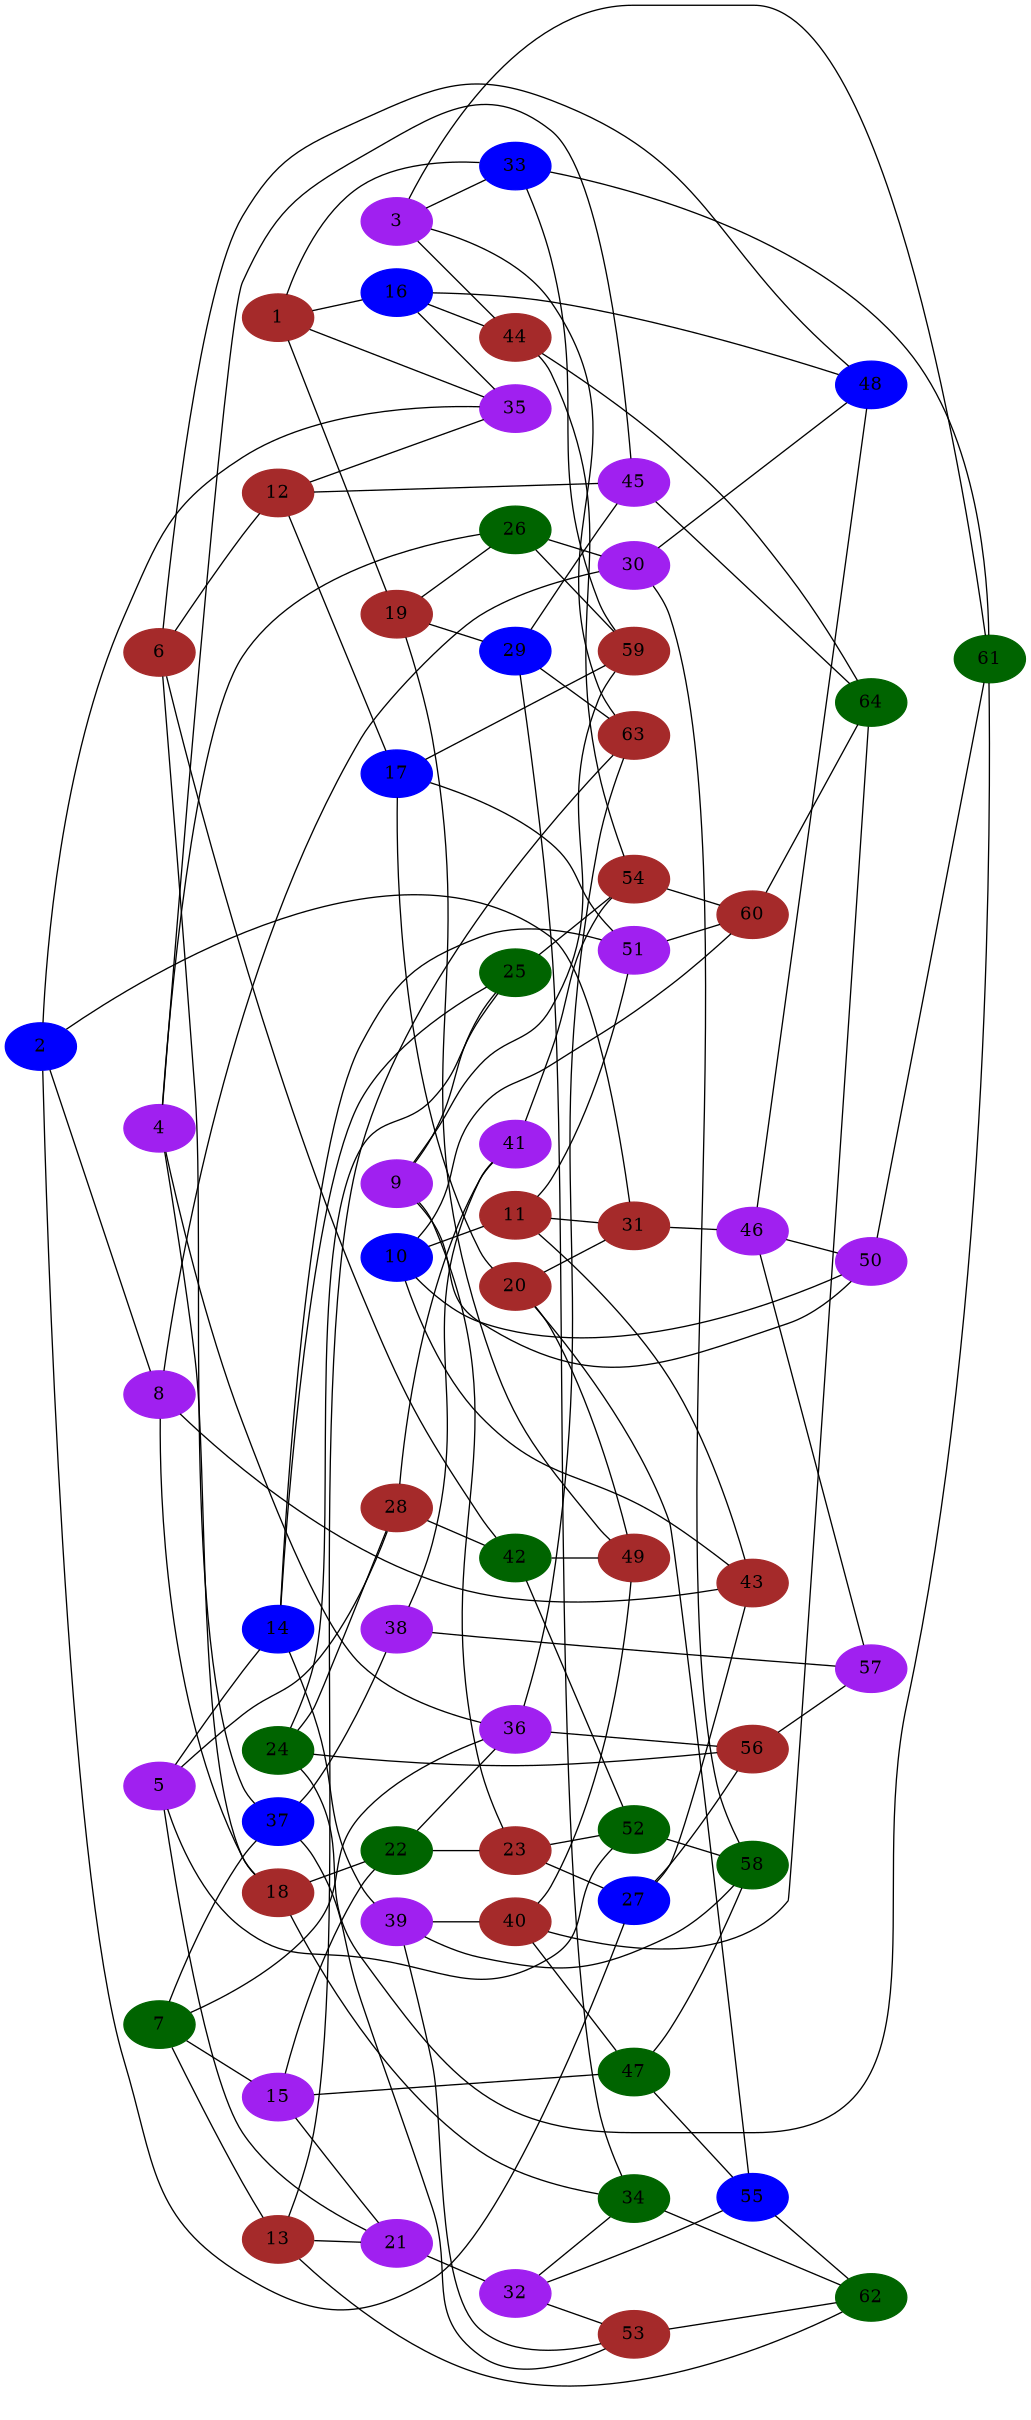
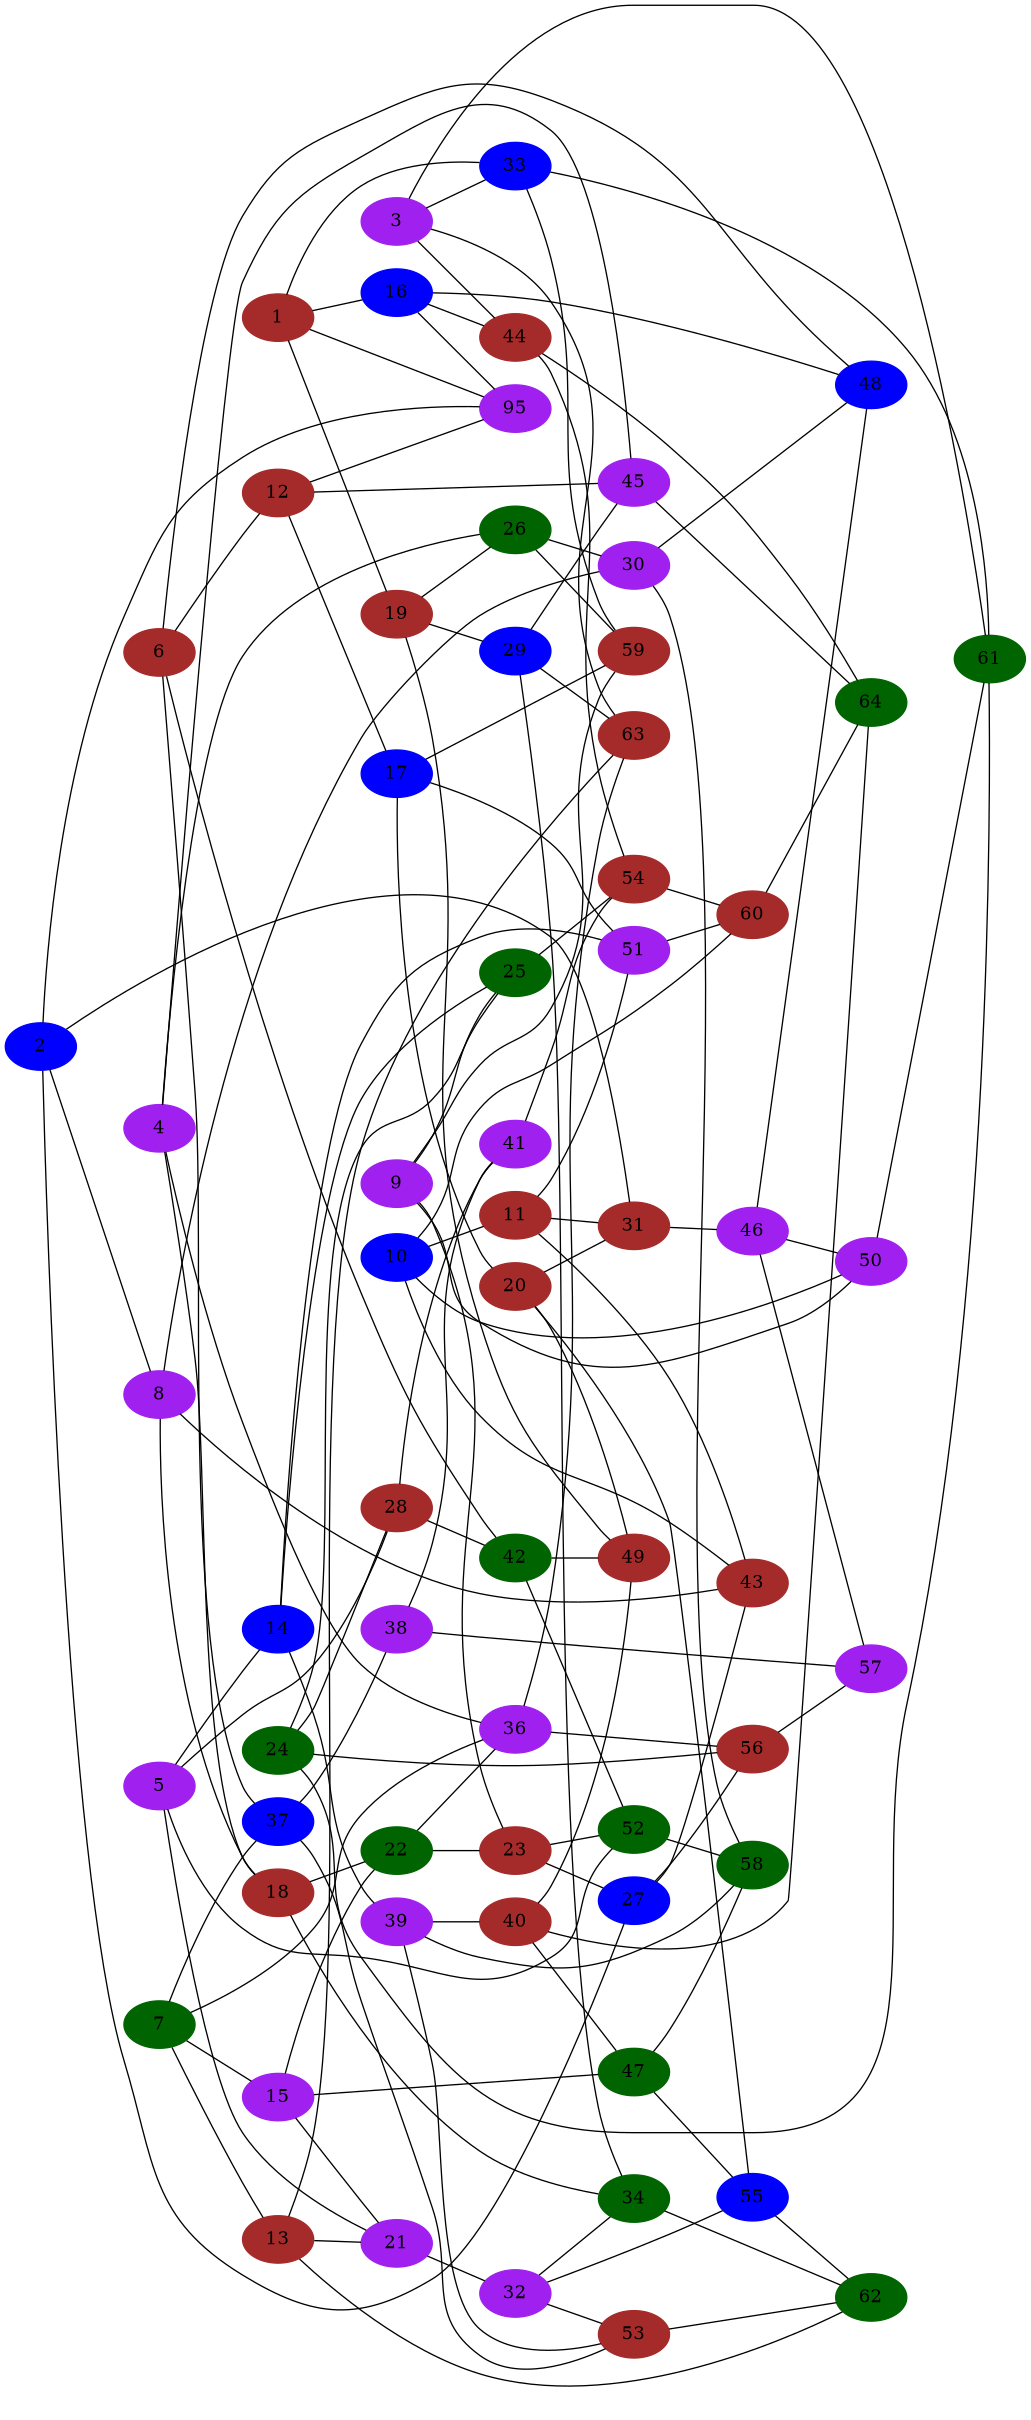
node "35": label "35" -> "95"
